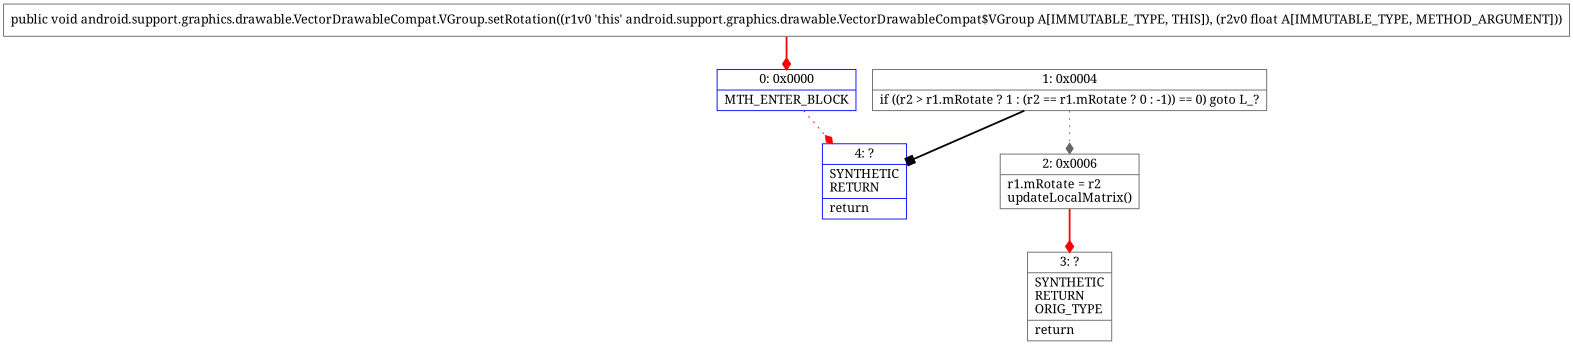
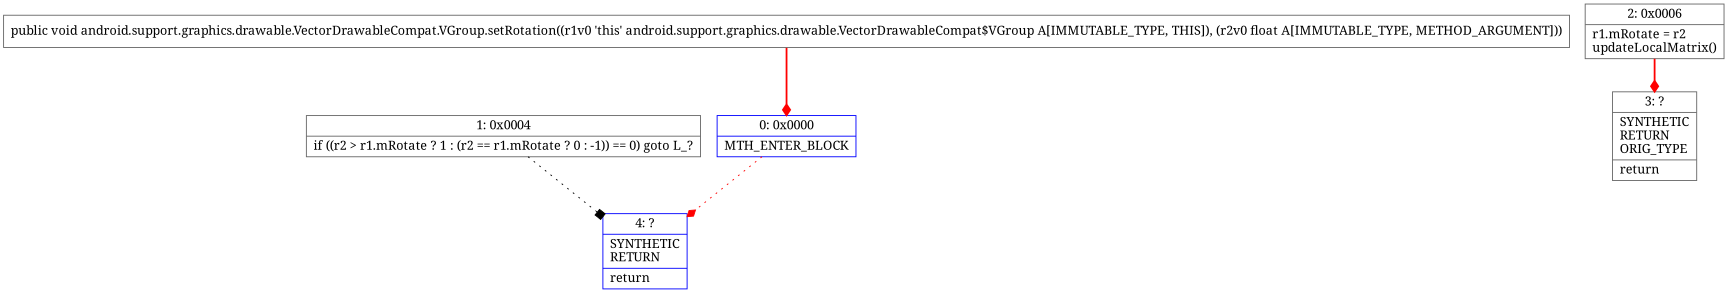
edge "1: 0x0004" -> "2: 0x0006": removed
edge "1: 0x0004" -> "4: ?": style bold -> dotted
